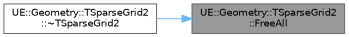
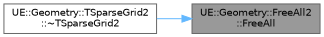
node "UE::Geometry::TSparseGrid2 ::FreeAll": label "UE::Geometry::TSparseGrid2 ::FreeAll" -> "UE::Geometry::FreeAll2 ::FreeAll"
